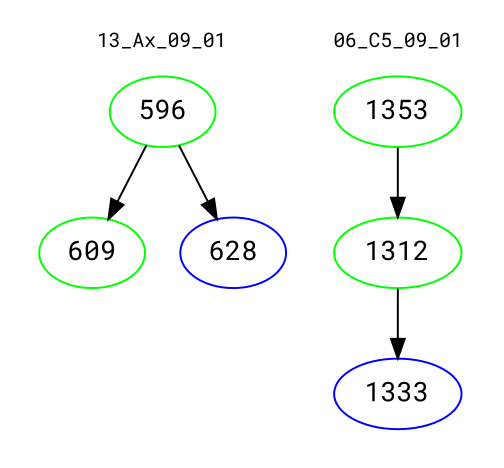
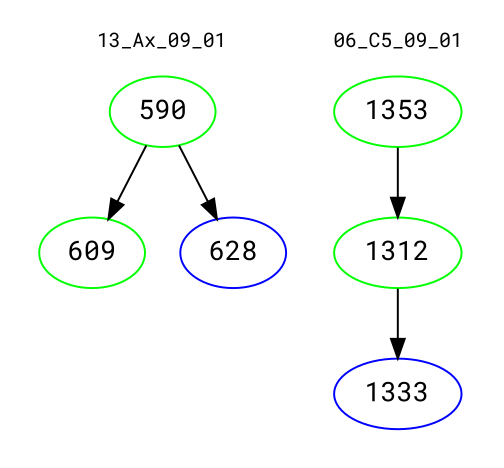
node "596": label "596" -> "590"
